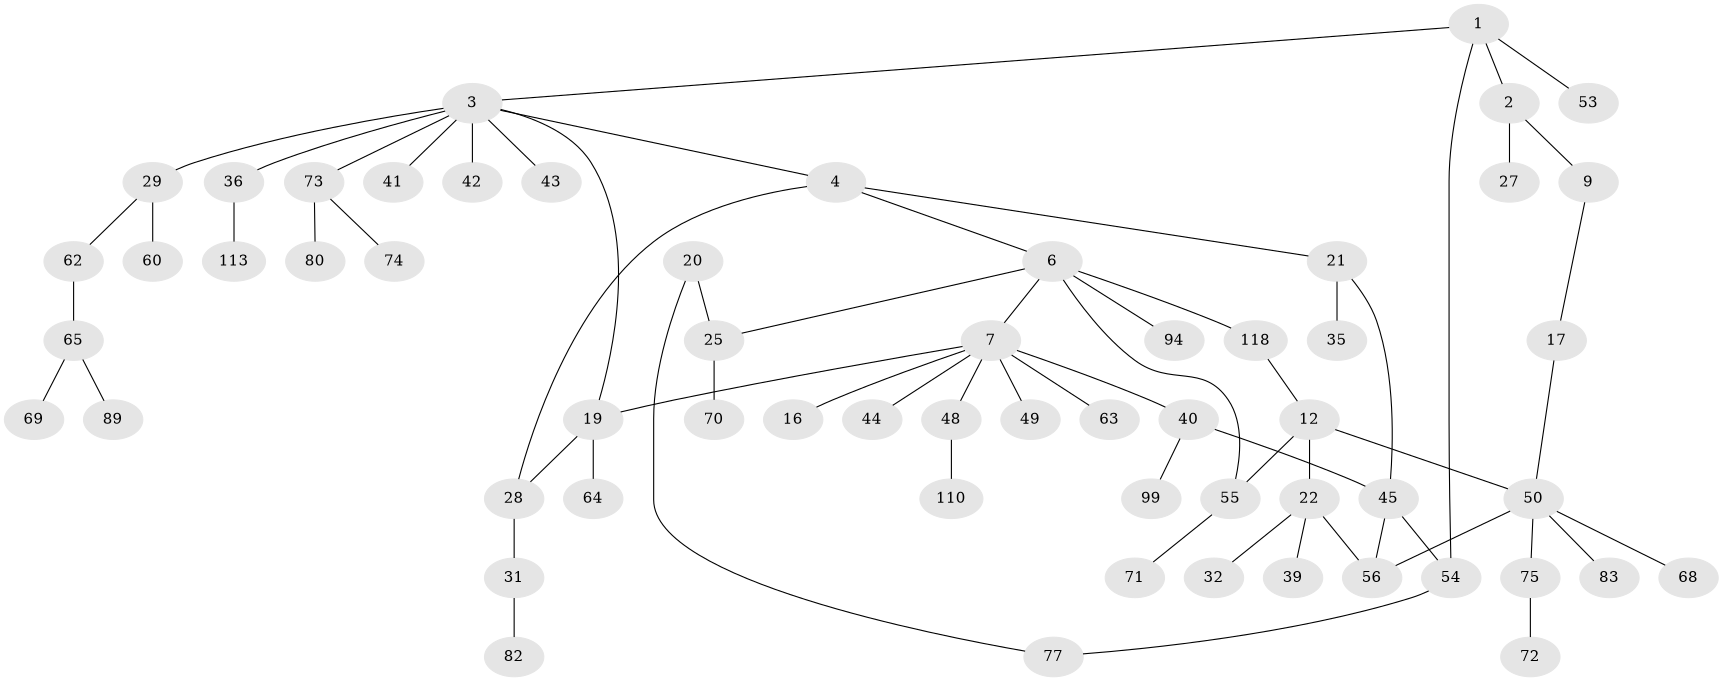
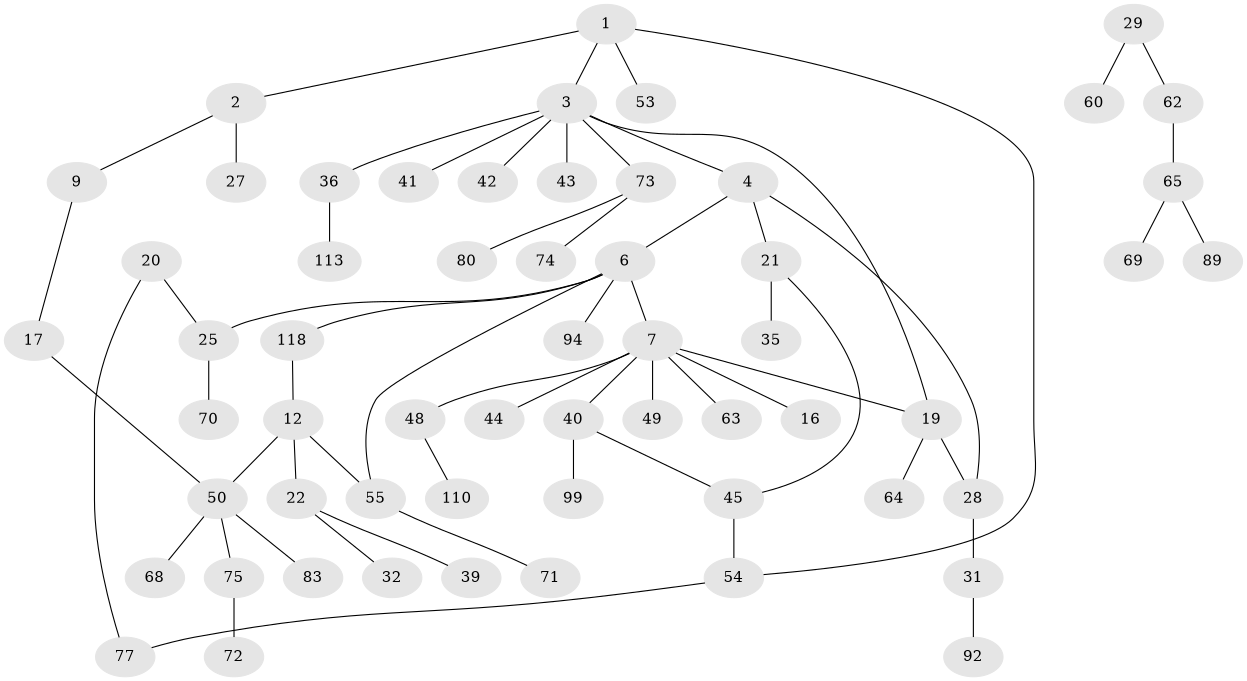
edge "3" -- "29": removed
node "56": removed
node "82": label "82" -> "92"
